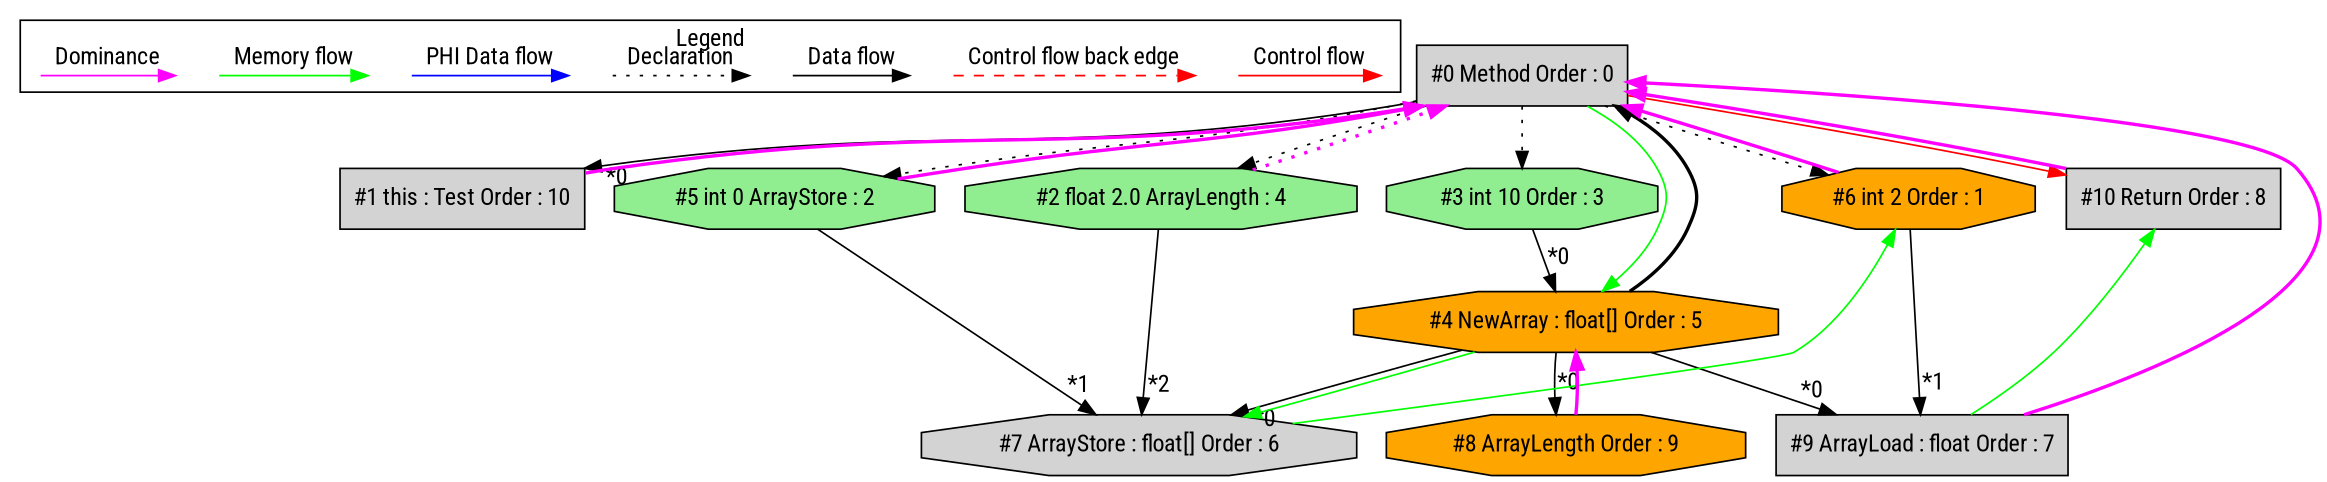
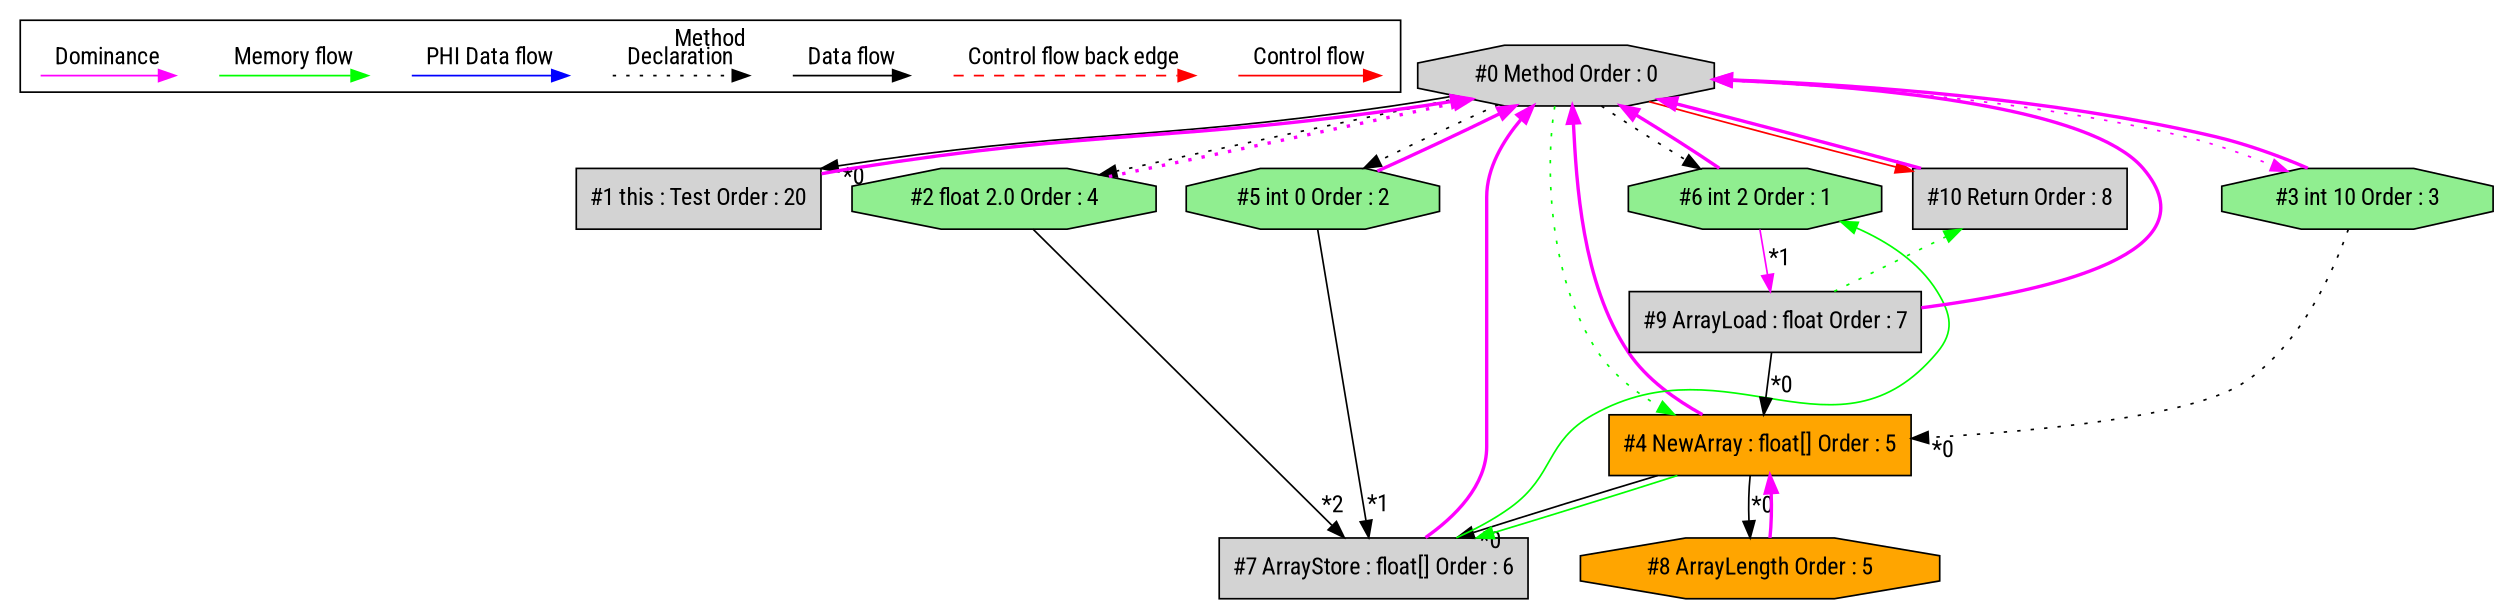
cluster "Legend": label "Legend" -> "Method"
node "#0 Method Order : 0": shape box -> octagon
edge "#3 int 10 Order : 3" -> "#0 Method Order : 0": added
edge "#0 Method Order : 0" -> "#3 int 10 Order : 3": color black -> fuchsia
edge "#0 Method Order : 0" -> "#4 NewArray : float[] Order : 5": style solid -> dotted
node "#1 this : Test Order : 10": label "#1 this : Test Order : 10" -> "#1 this : Test Order : 20"
node "#5 int 0 ArrayStore : 2": label "#5 int 0 ArrayStore : 2" -> "#5 int 0 Order : 2"
node "#2 float 2.0 ArrayLength : 4": label "#2 float 2.0 ArrayLength : 4" -> "#2 float 2.0 Order : 4"
node "#6 int 2 Order : 1": fillcolor orange -> lightgreen
edge "#4 NewArray : float[] Order : 5" -> "#0 Method Order : 0": color black -> fuchsia
edge "#3 int 10 Order : 3" -> "#4 NewArray : float[] Order : 5": style solid -> dotted
edge "#6 int 2 Order : 1" -> "#9 ArrayLoad : float Order : 7": color black -> fuchsia
node "#4 NewArray : float[] Order : 5": shape octagon -> box
edge "#7 ArrayStore : float[] Order : 6" -> "#0 Method Order : 0": added
edge "#9 ArrayLoad : float Order : 7" -> "#10 Return Order : 8": style solid -> dotted
edge "#4 NewArray : float[] Order : 5" -> "#9 ArrayLoad : float Order : 7": reversed
node "#7 ArrayStore : float[] Order : 6": shape octagon -> box
node "#8 ArrayLength Order : 9": label "#8 ArrayLength Order : 9" -> "#8 ArrayLength Order : 5"
